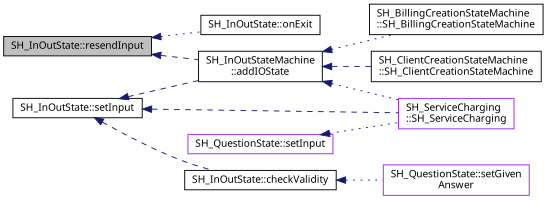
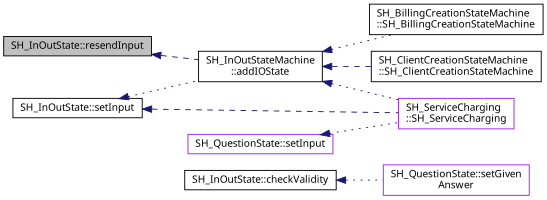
node "SH_InOutState::onExit": removed
edge "SH_InOutStateMachine ::addIOState" -> "SH_InOutState::setInput": style dashed -> dotted
edge "SH_InOutState::checkValidity" -> "SH_InOutState::setInput": removed
